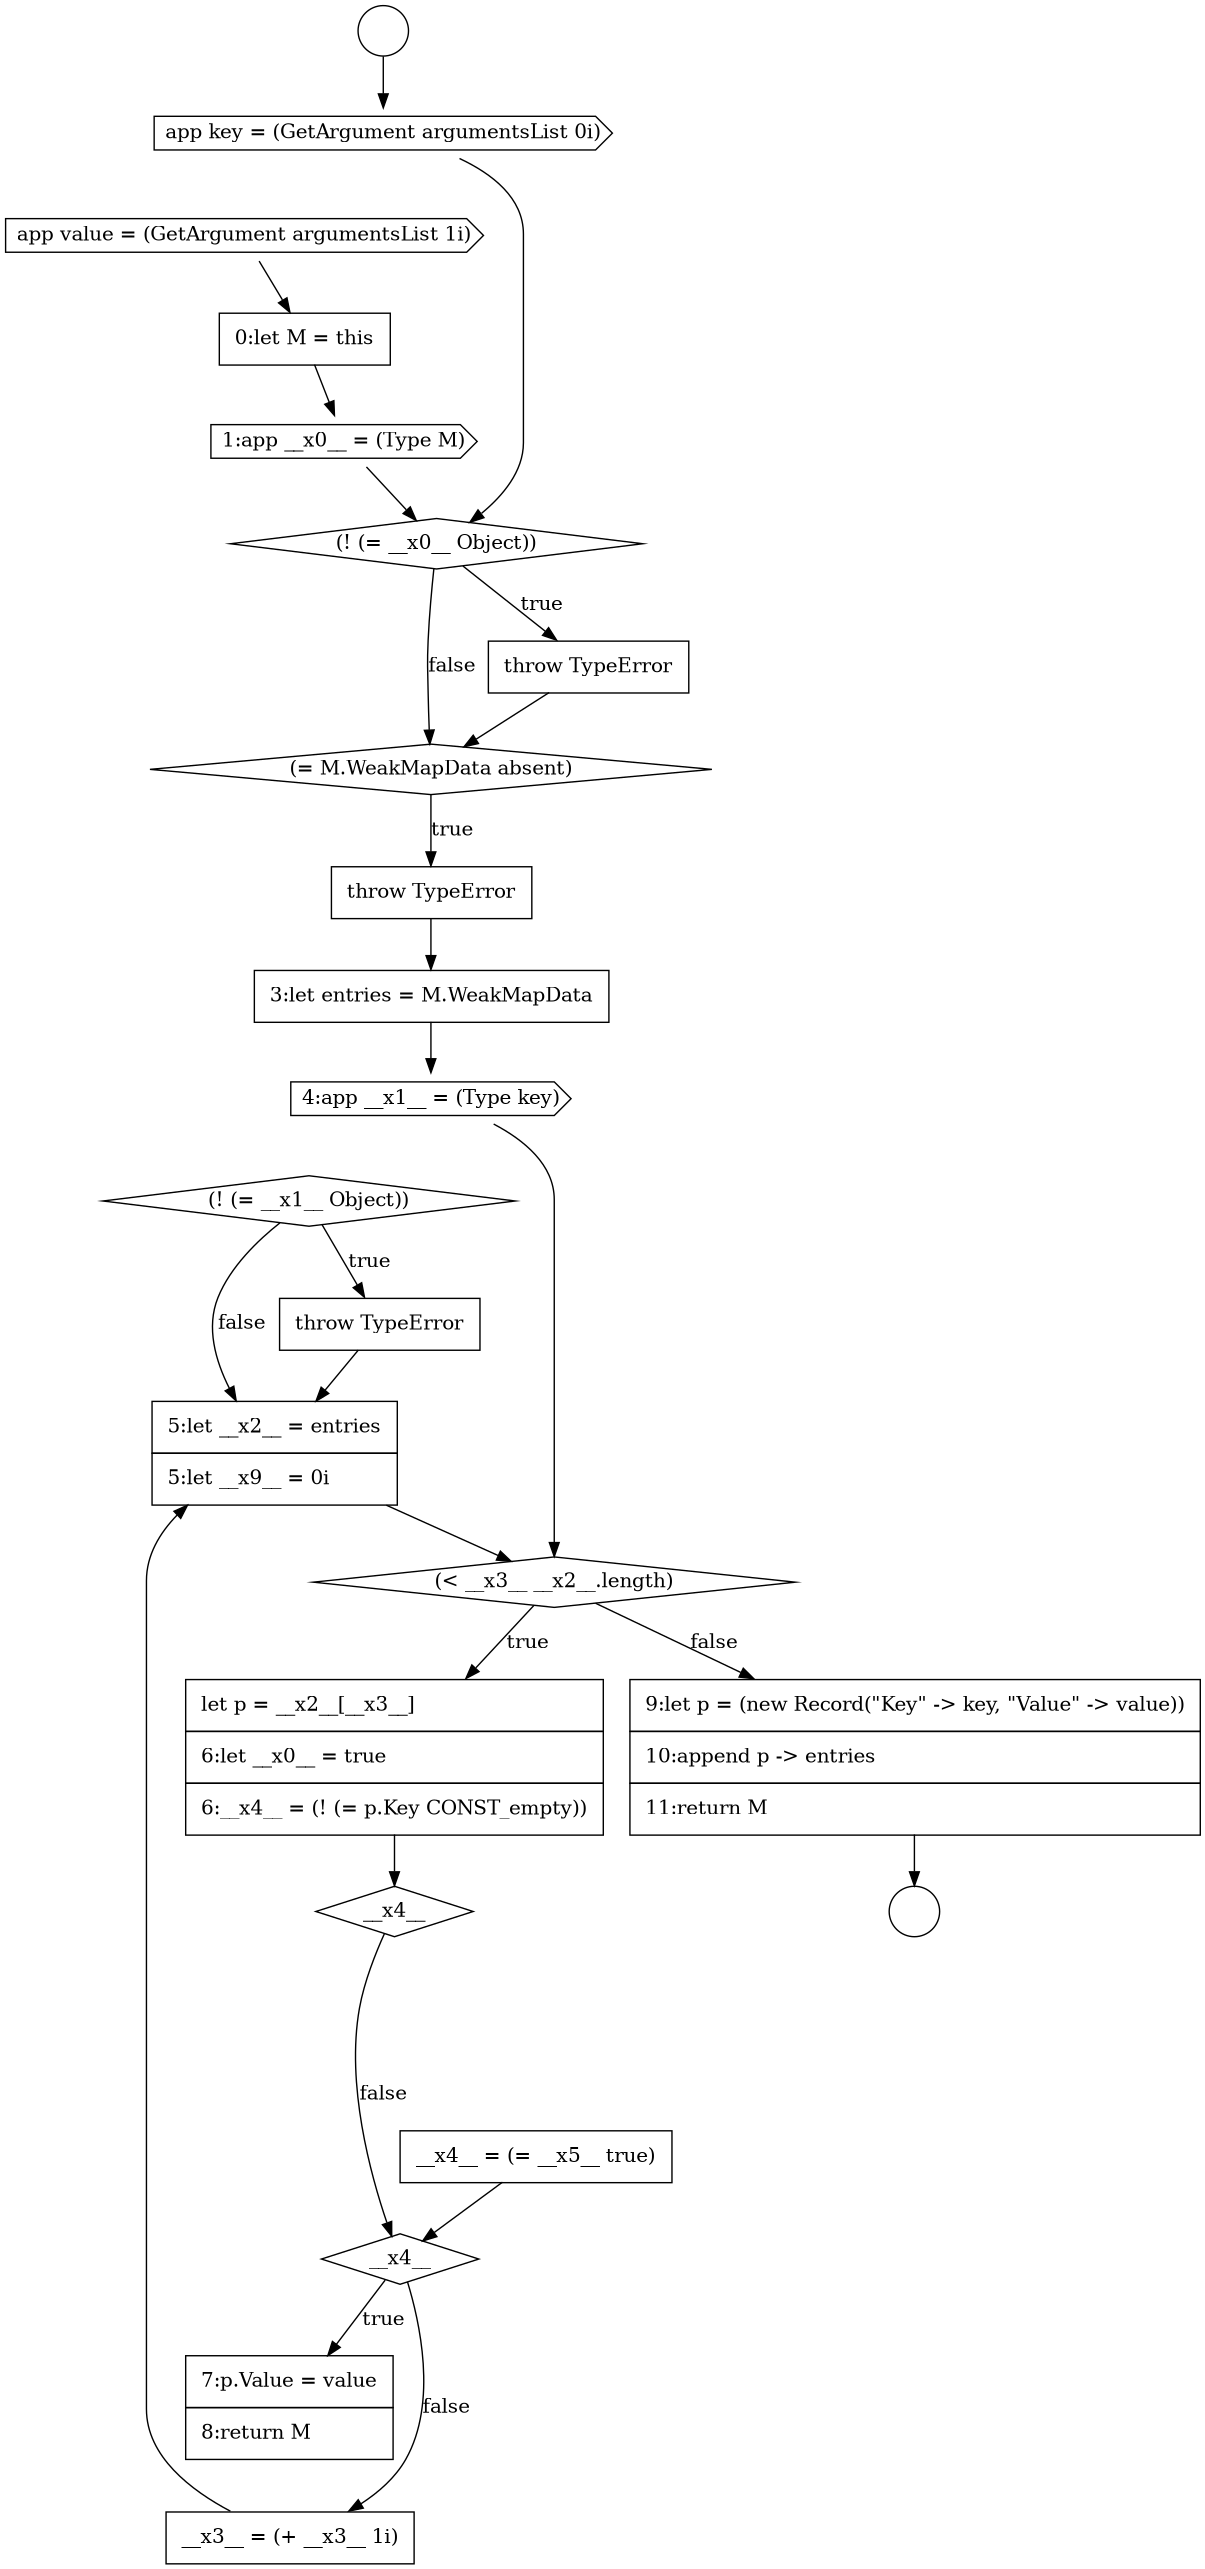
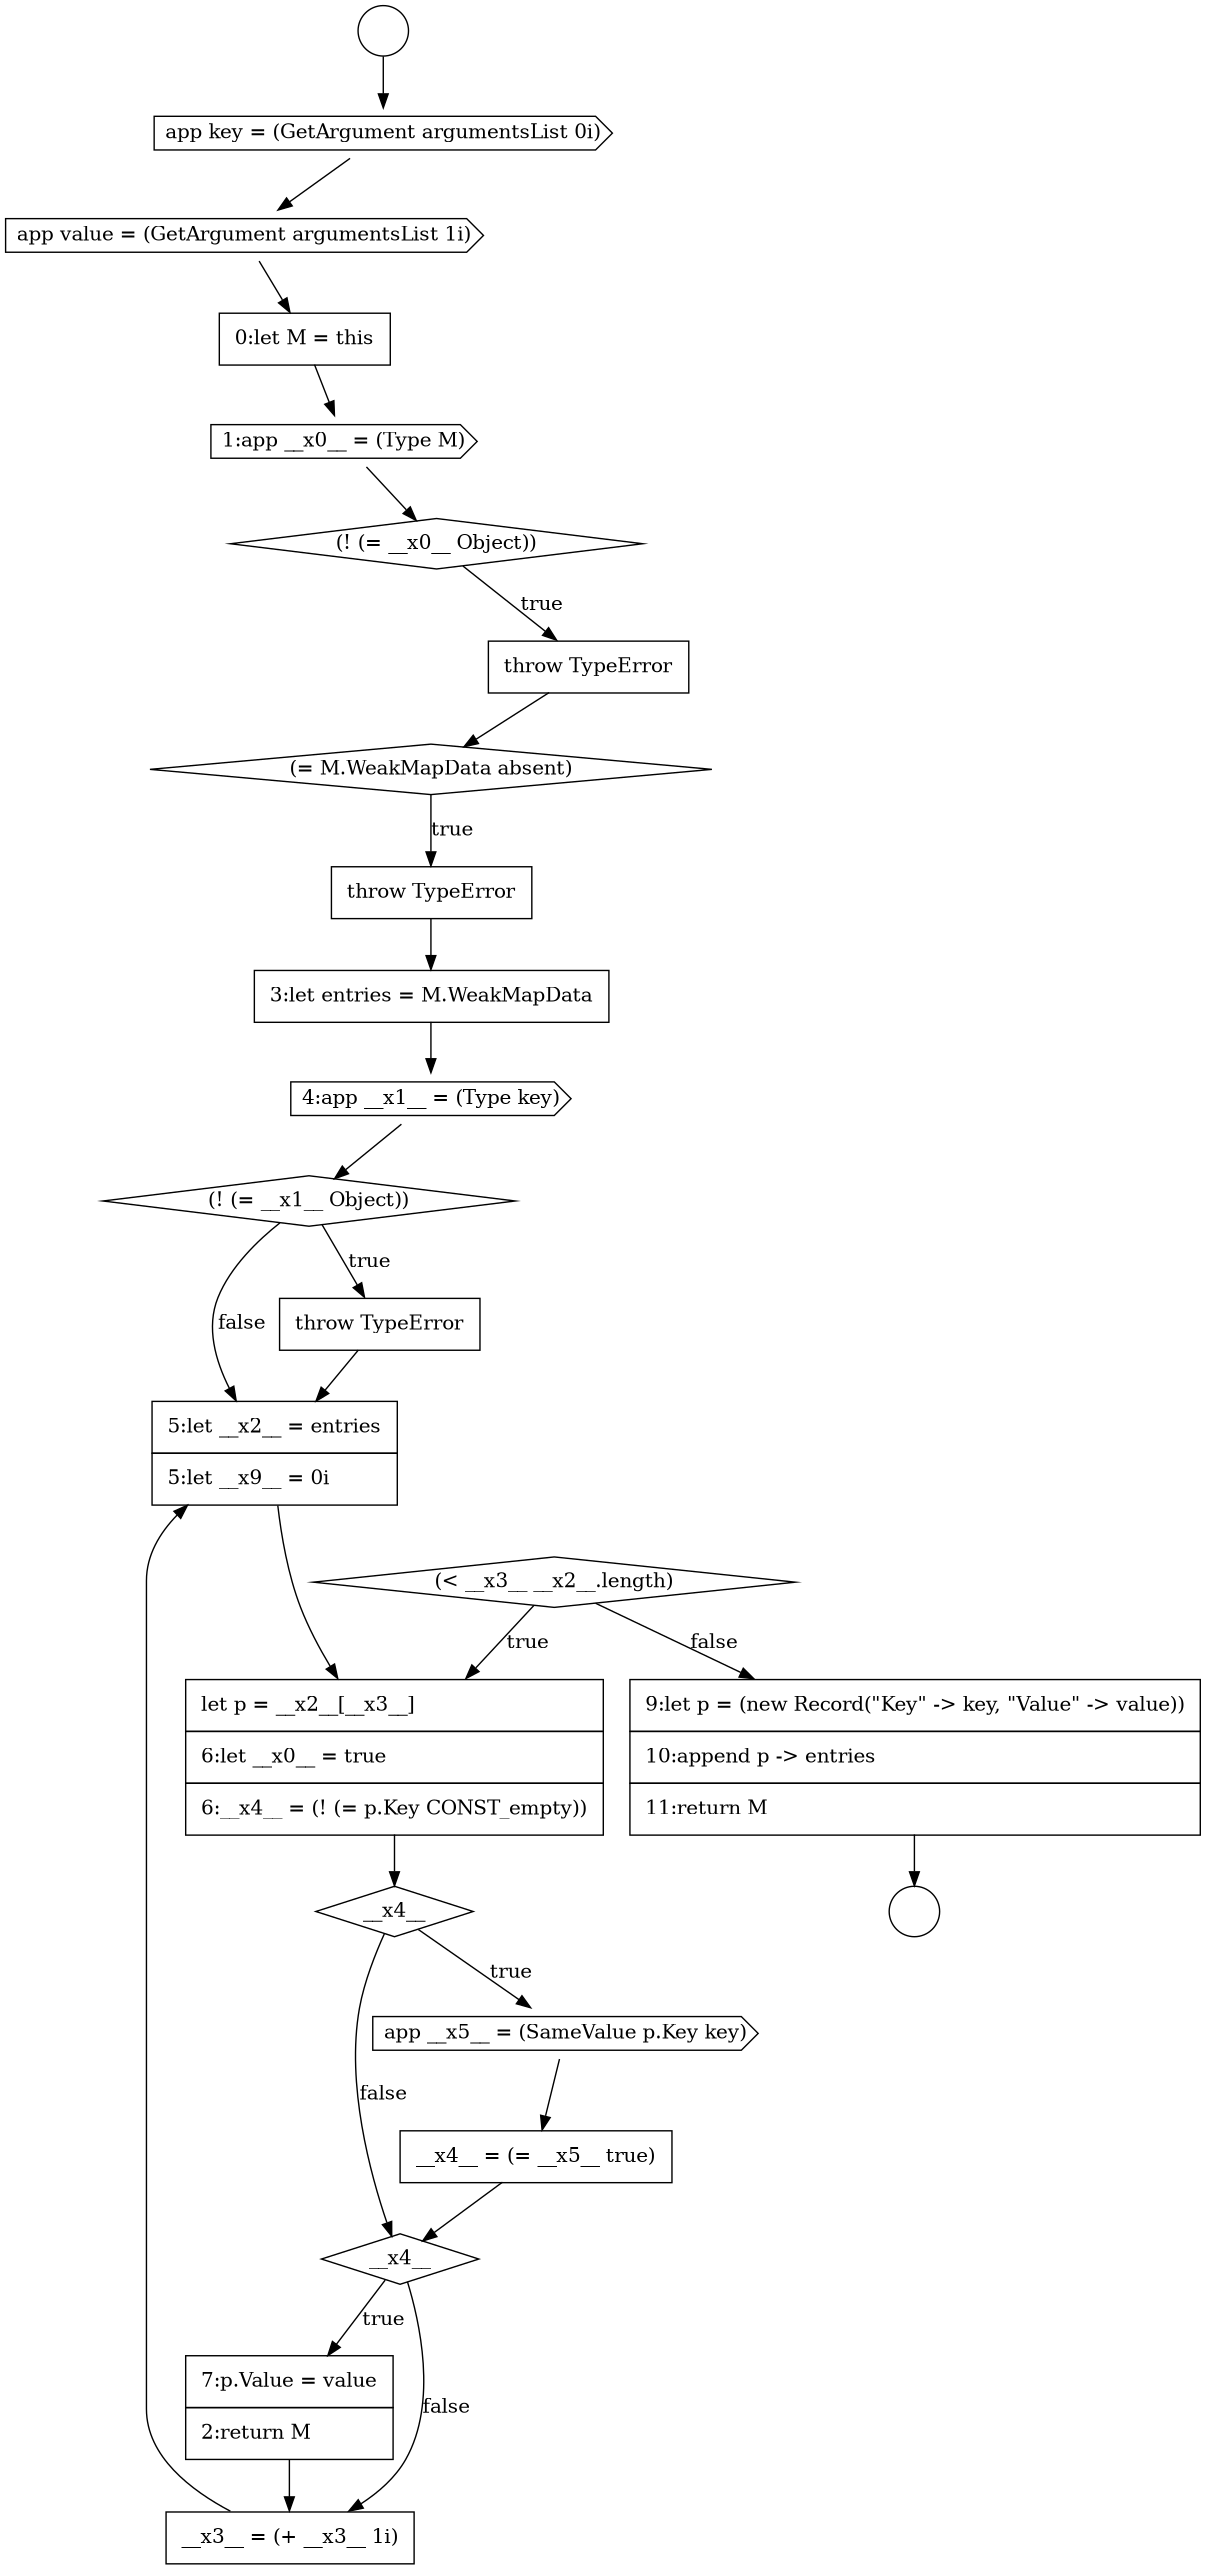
edge "app key = (GetArgument argumentsList 0i)" -> "(! (= __x0__ Object))": now "app key = (GetArgument argumentsList 0i)" -> "app value = (GetArgument argumentsList 1i)"
edge "(! (= __x0__ Object))" -> "(= M.WeakMapData absent)": removed, label "false"
edge "4:app __x1__ = (Type key)" -> "(< __x3__ __x2__.length)": now "4:app __x1__ = (Type key)" -> "(! (= __x1__ Object))"
edge "5:let __x2__ = entries" -> "(< __x3__ __x2__.length)": now "5:let __x2__ = entries" -> "let p = __x2__[__x3__]"
node "app __x5__ = (SameValue p.Key key)": added
node "7:p.Value = value": text "8:return M" -> "2:return M"
edge "7:p.Value = value" -> "__x3__ = (+ __x3__ 1i)": added
